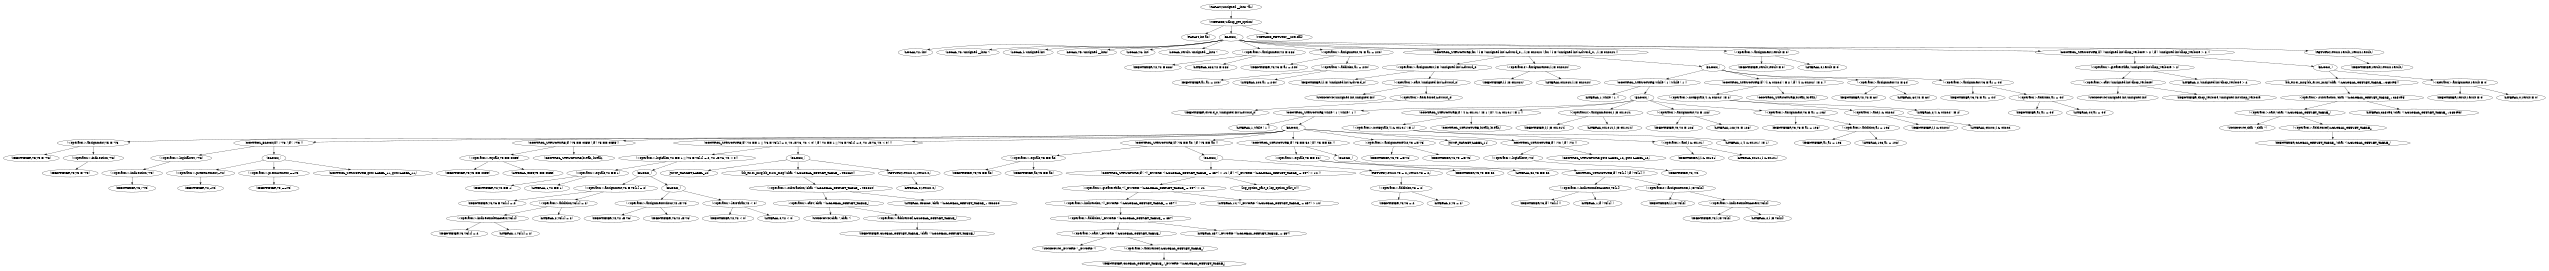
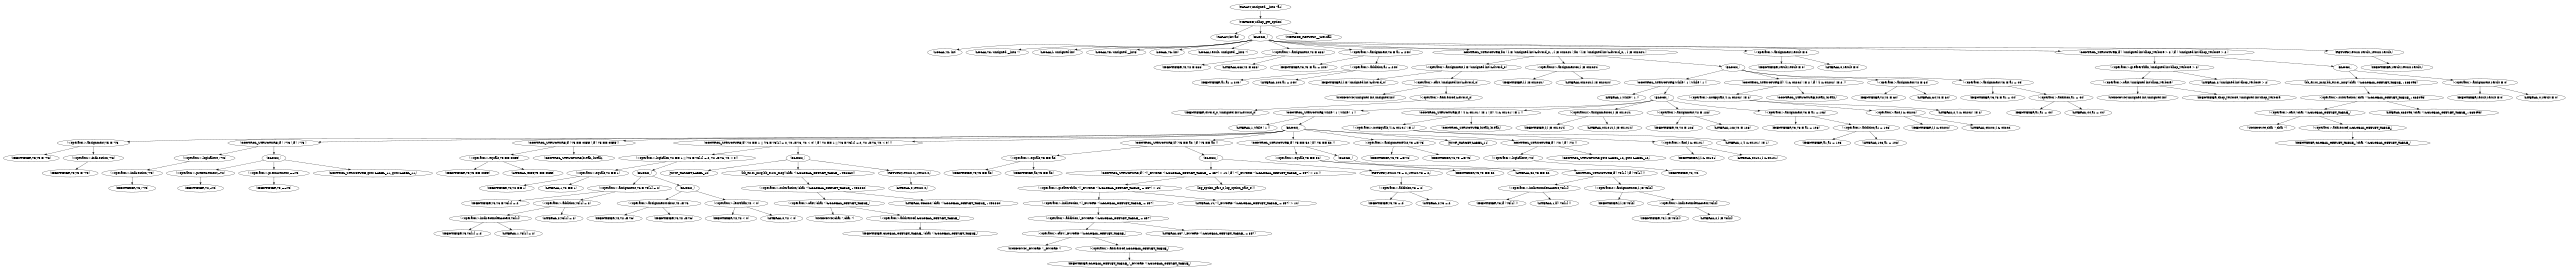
node "(CONTROL_BLOCK,if ( !*v3 ),if ( !*v3 ))": label "(CONTROL_BLOCK,if ( !*v3 ),if ( !*v3 ))" -> "(CONTROL_STRUCTURE,if ( !*v3 ),if ( !*v3 ))"
